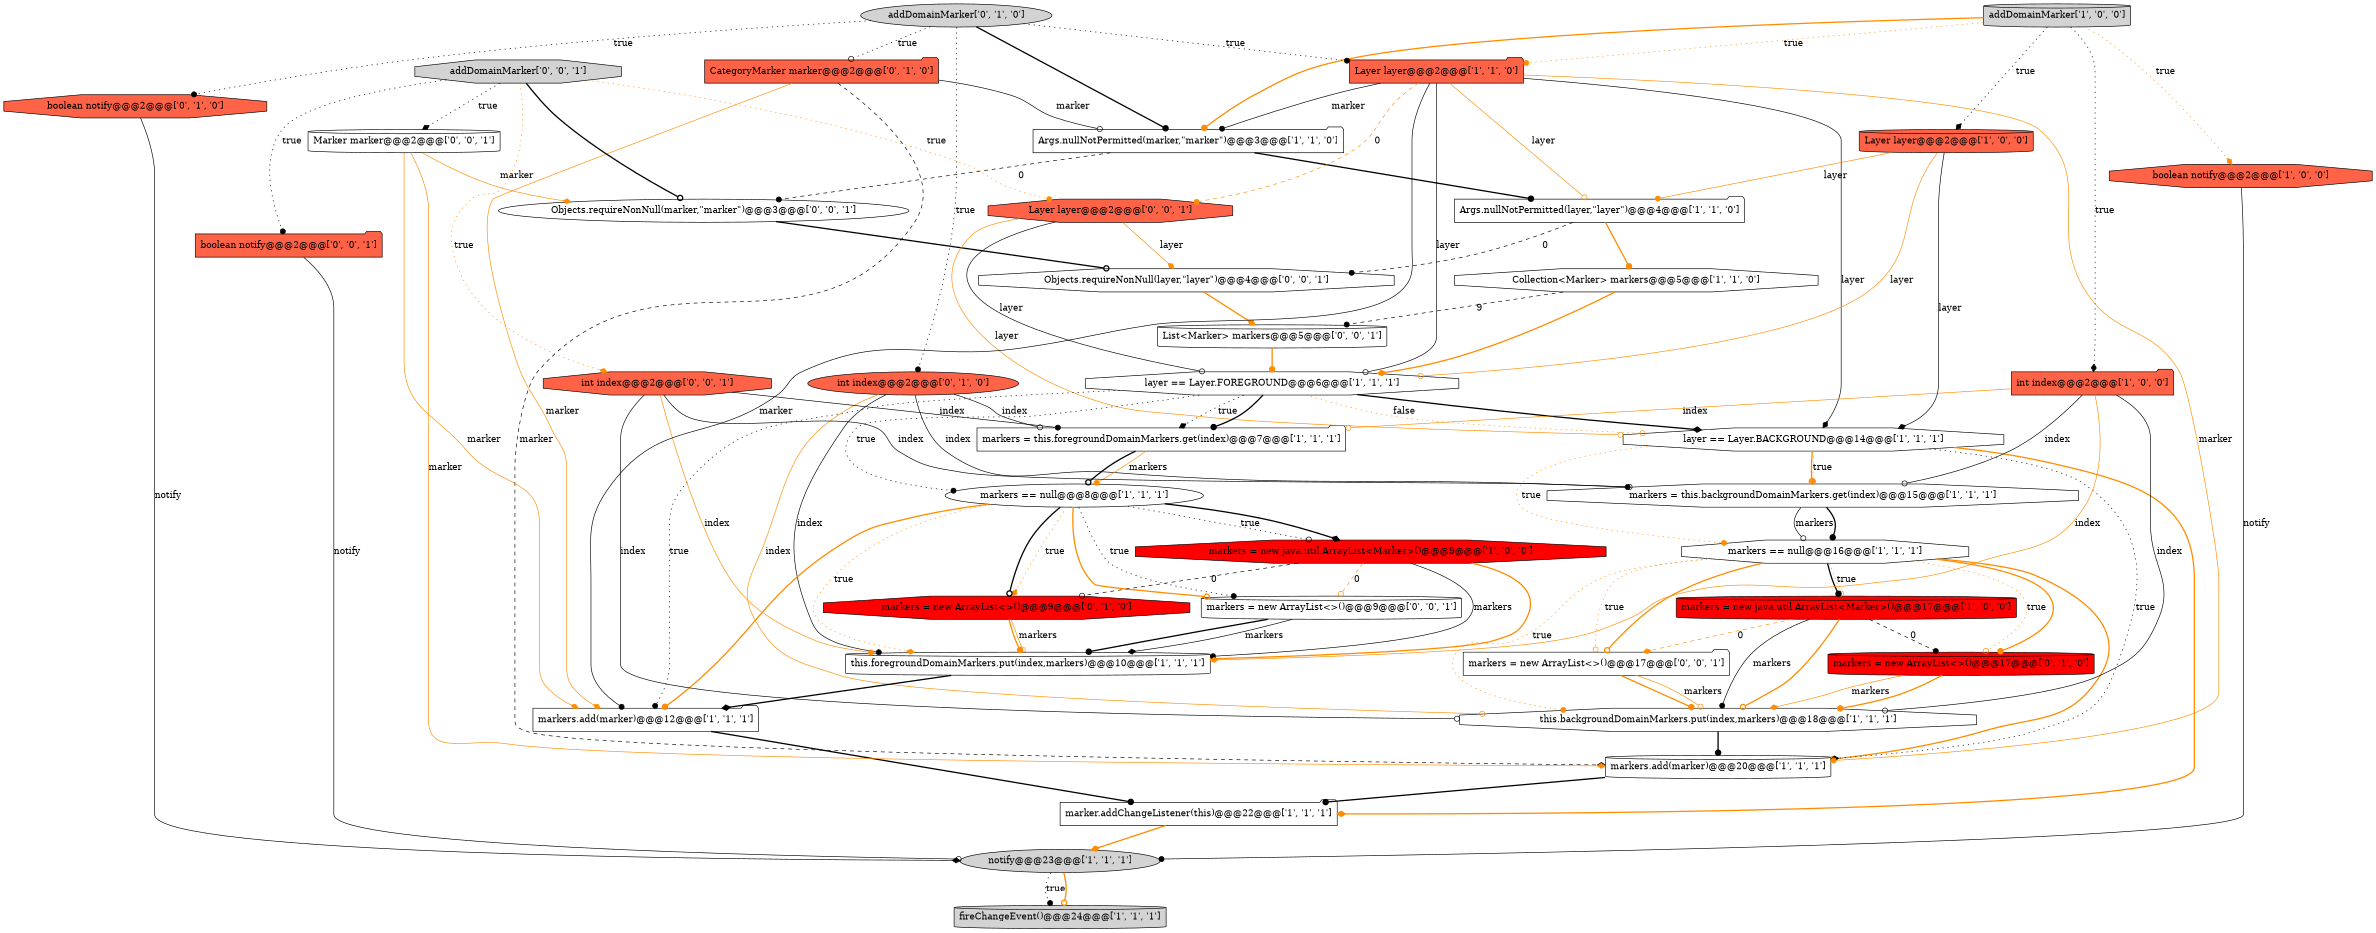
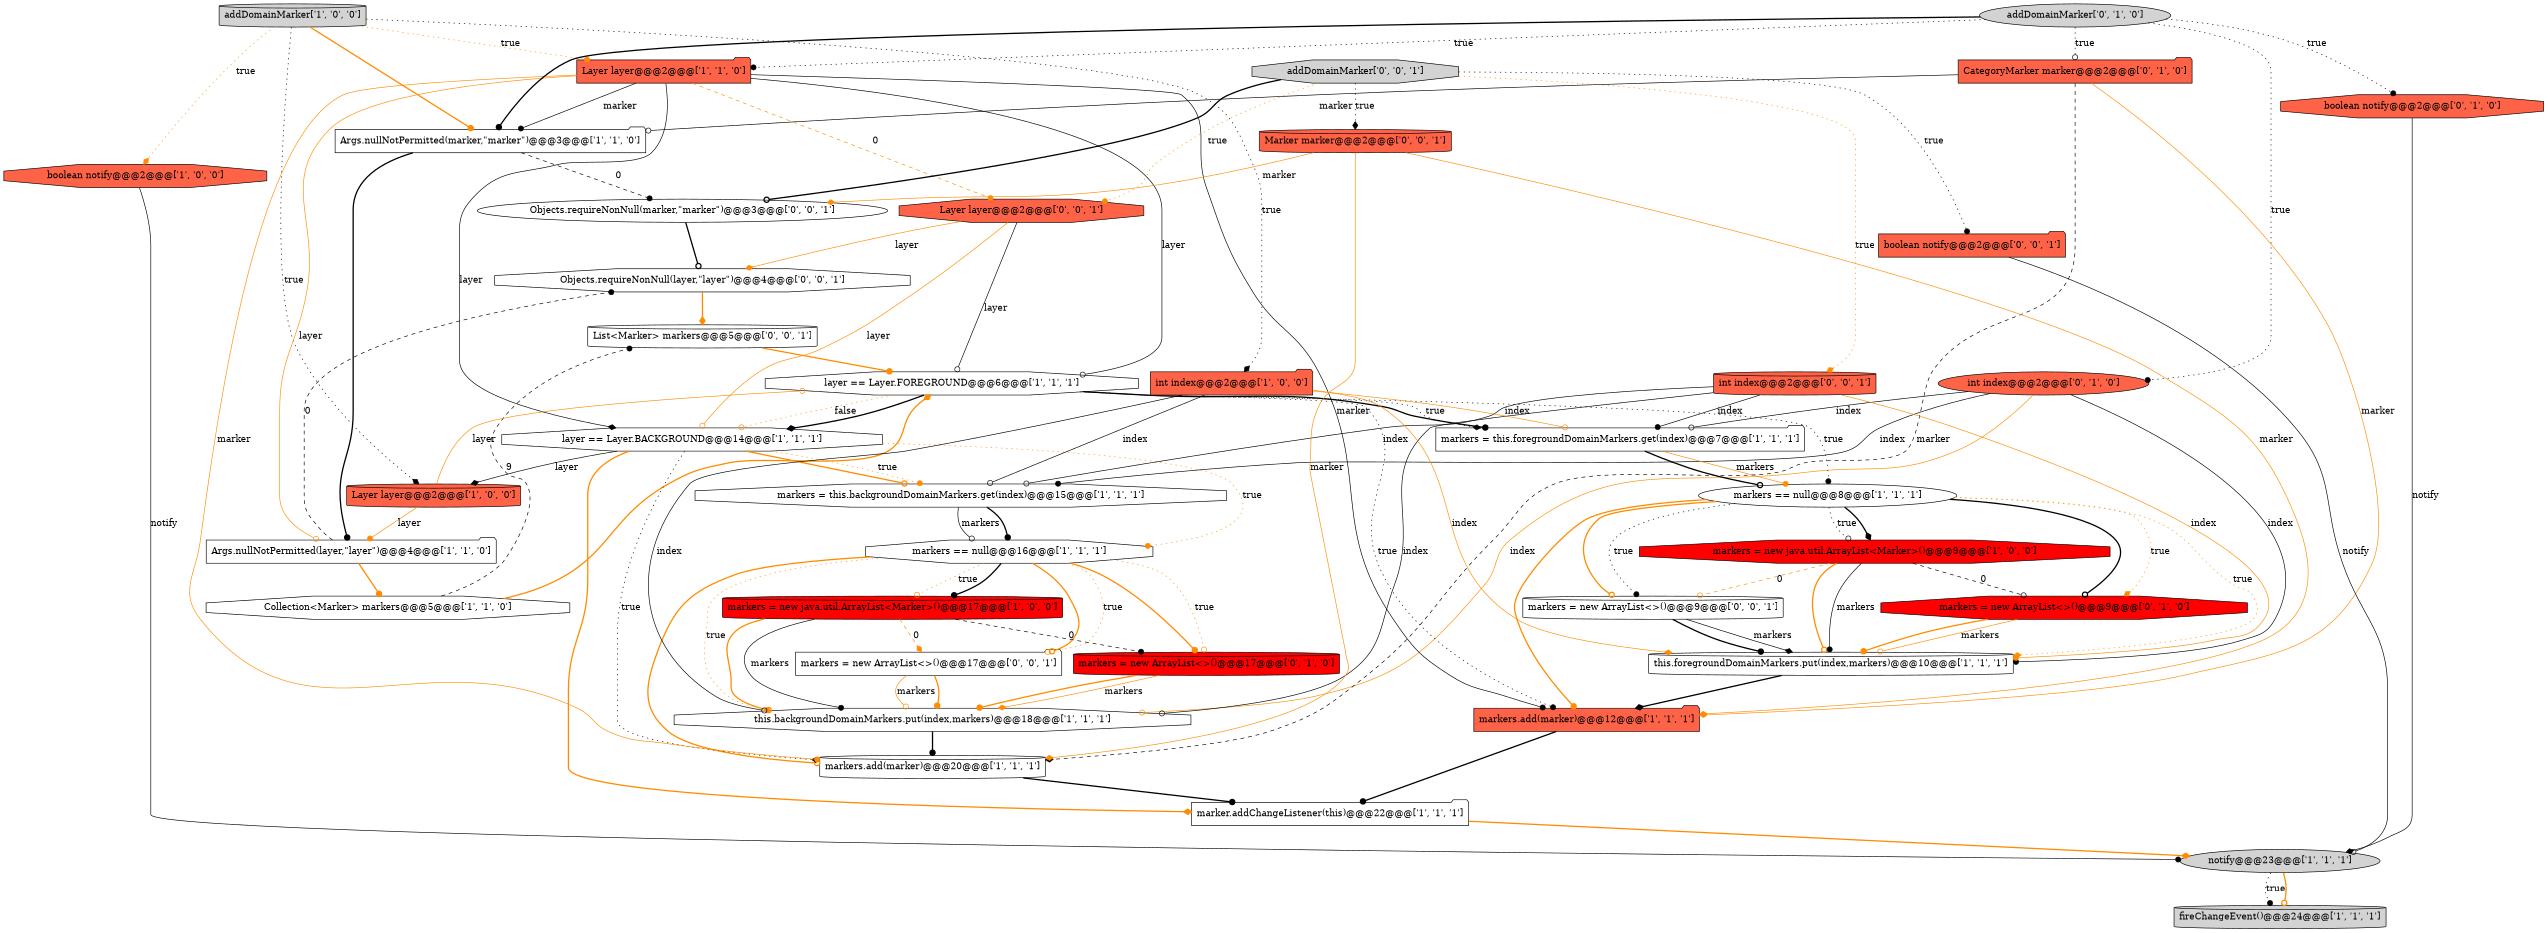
node "Marker marker@@@2@@@['0', '0', '1']": fillcolor white -> tomato
edge "Layer layer@@@2@@@['1', '0', '0']" -> "layer == Layer.BACKGROUND@@@14@@@['1', '1', '1']": reversed
node "int index@@@2@@@['0', '0', '1']": shape octagon -> cylinder
node "markers.add(marker)@@@12@@@['1', '1', '1']": fillcolor white -> tomato
